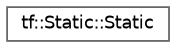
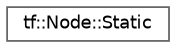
node "tf::Static::Static": label "tf::Static::Static" -> "tf::Node::Static"
